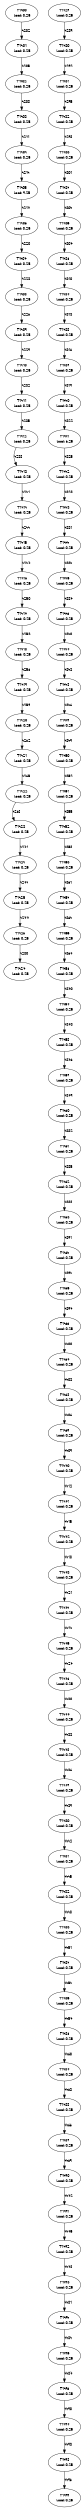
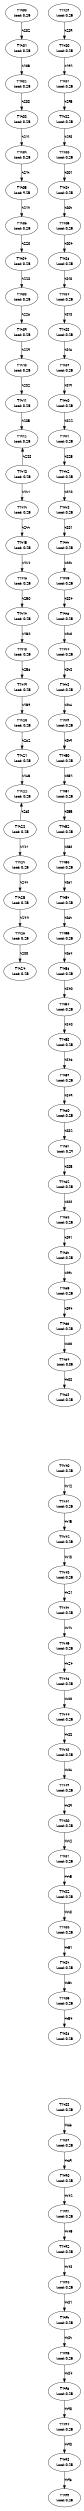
node "T1441 load: 6.25": label "T1441 load: 6.25" -> "T1441 load: 0.25"
edge "T1412 load: 0.25" -> "T1413 load: 0.25": reversed
edge "T1422 load: 0.25" -> "T1423 load: 0.25": reversed
node "T1461 load: 0.25": label "T1461 load: 0.25" -> "T1461 load: 0.29"
node "T1467 load: 0.25": label "T1467 load: 0.25" -> "T1467 load: 0.85"
node "T1469 load: 0.25": removed
node "T1487 load: 0.25": removed
